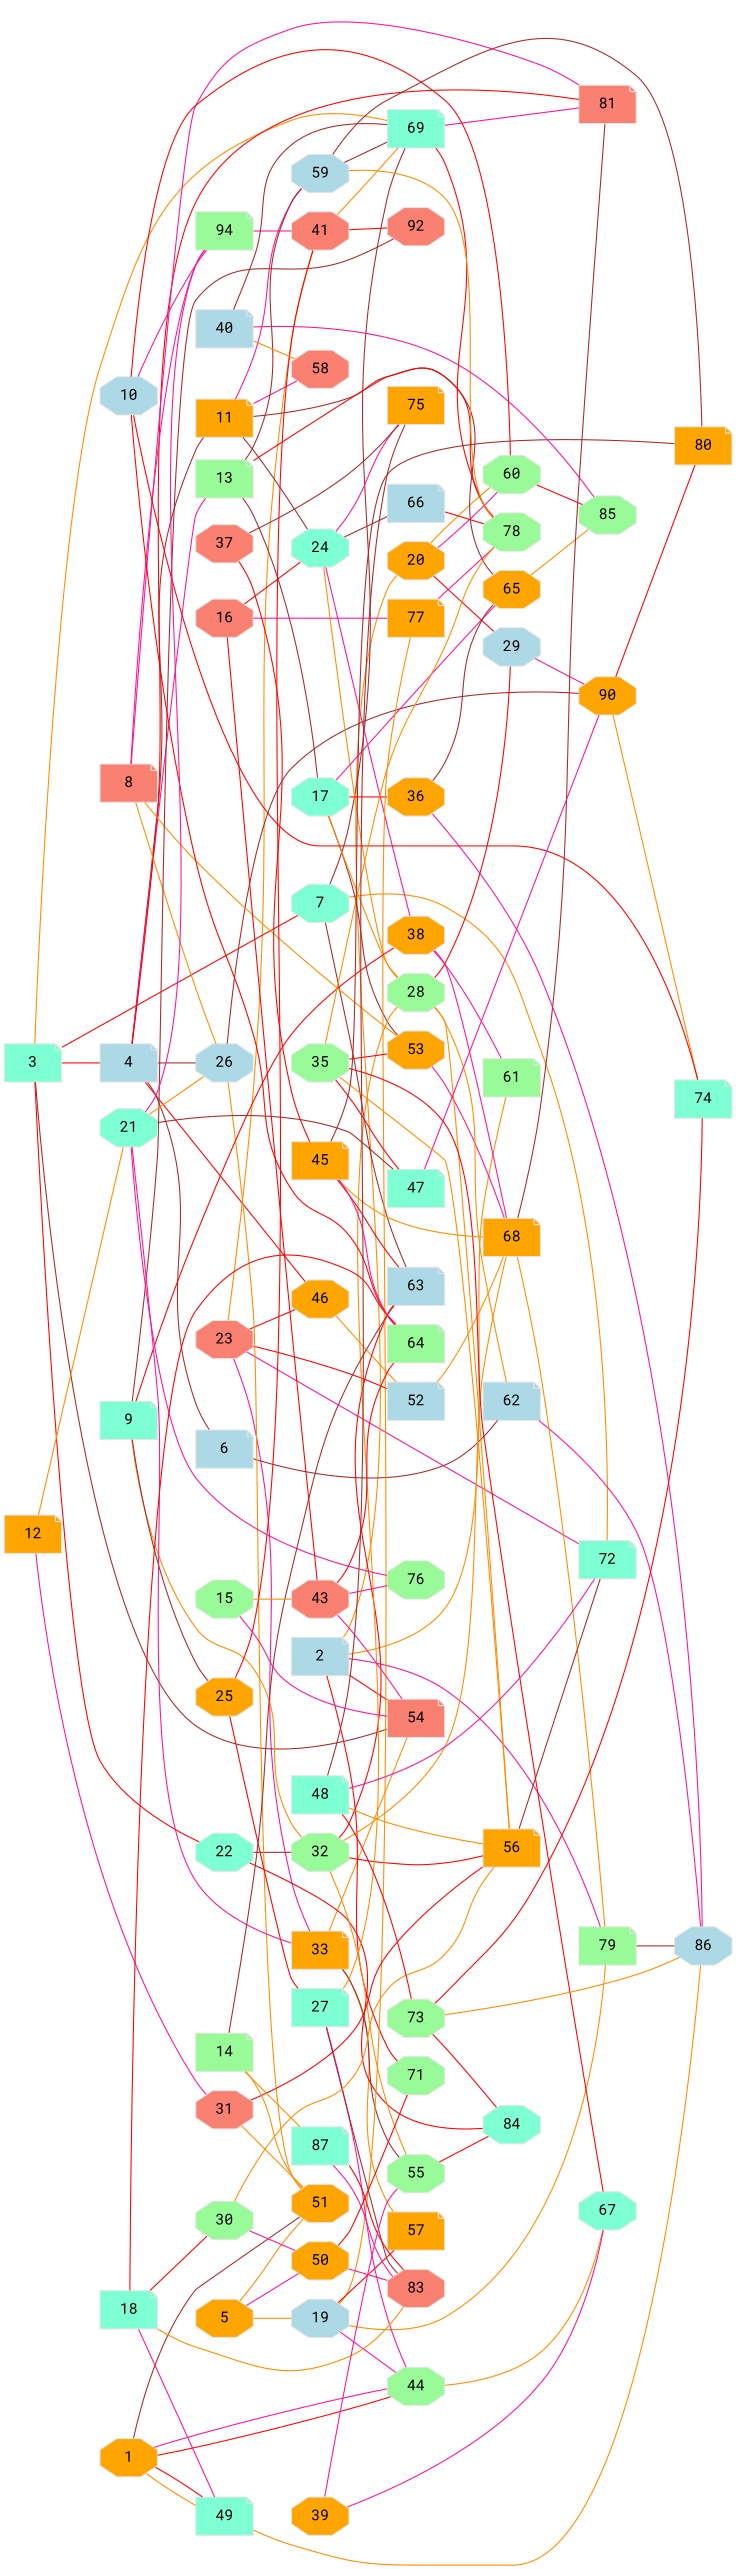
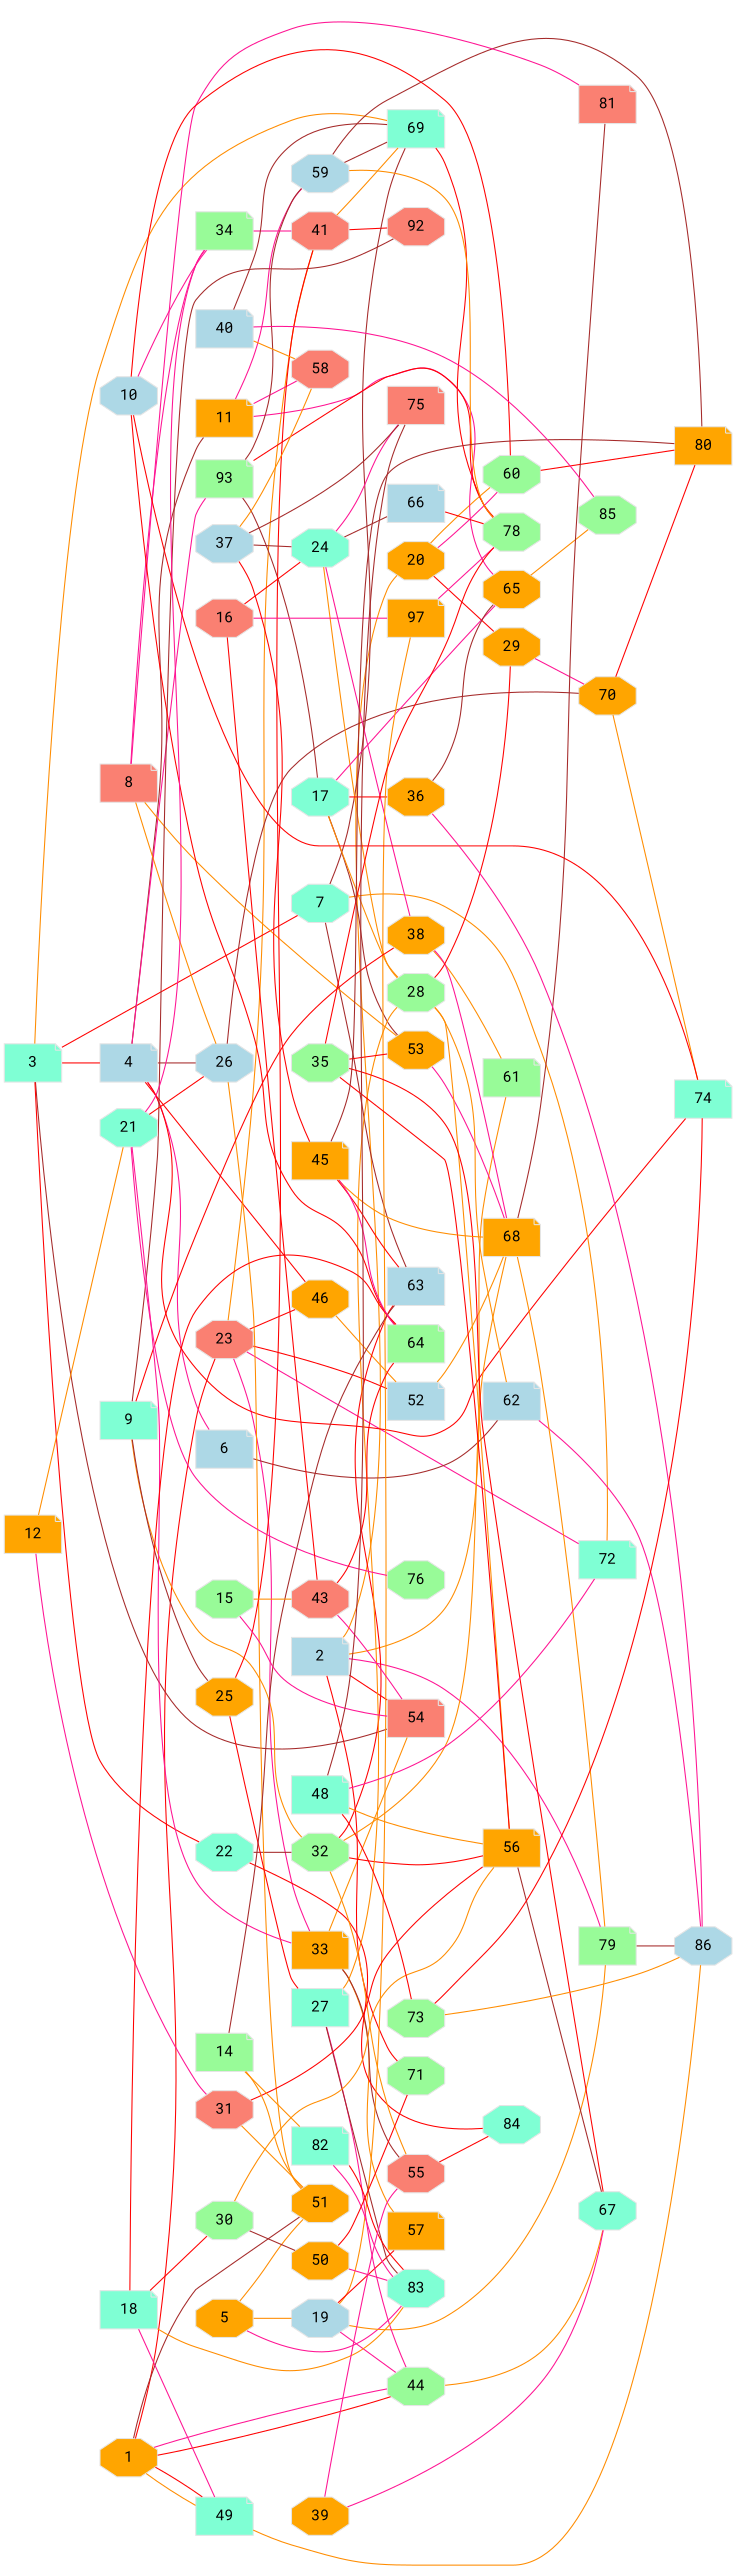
edge "81" -- "69": removed
edge "81" -- "4": now "74" -- "4"
node "94": label "94" -> "34"
edge "11" -- "65": color brown -> deeppink
node "75": fillcolor orange -> salmon
edge "11" -- "24": now "37" -- "24"
node "13": label "13" -> "93"
edge "58" -- "37": added
edge "60" -- "85": now "60" -- "80"
node "37": fillcolor salmon -> lightblue
node "77": label "77" -> "97"
node "29": fillcolor lightblue -> orange
node "90": label "90" -> "70"
edge "78" -- "35": color darkorange -> red
edge "38" -- "61": color deeppink -> darkorange
edge "26" -- "21": color darkorange -> red
node "47": removed
edge "4" -- "6": color brown -> deeppink
edge "35" -- "56": color darkorange -> red
edge "76" -- "43": removed
edge "72" -- "56": now "67" -- "56"
edge "23" -- "1": added
edge "73" -- "84": removed
node "87": label "87" -> "82"
node "55": fillcolor palegreen -> salmon
edge "30" -- "50": color deeppink -> brown
node "83": fillcolor salmon -> aquamarine
edge "50" -- "5": now "83" -- "5"
